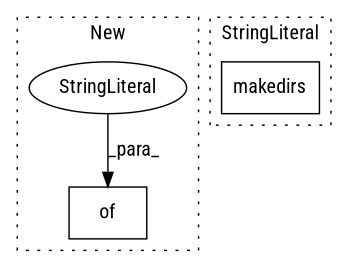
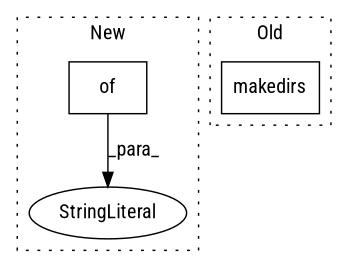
cluster "StringLiteral": label "StringLiteral" -> "Old"
edge "StringLiteral" -> "of": reversed
